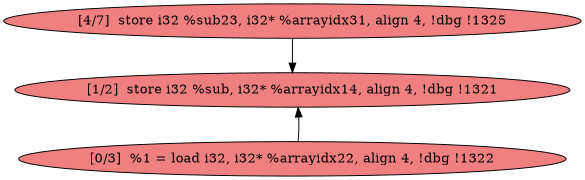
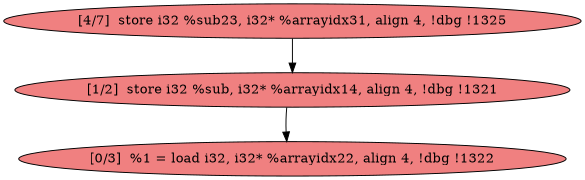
edge "[0/3]  %1 = load i32, i32* %arrayidx22, align 4, !dbg !1322" -> "[1/2]  store i32 %sub, i32* %arrayidx14, align 4, !dbg !1321": reversed
